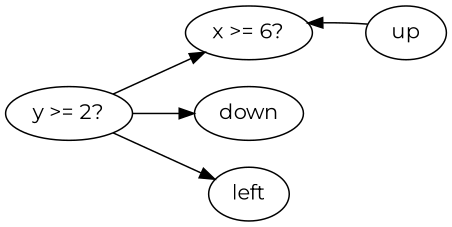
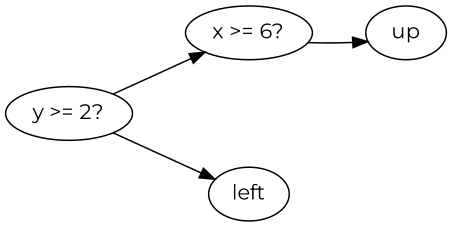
edge "up" -> "x >= 6?": reversed
node "down": removed
